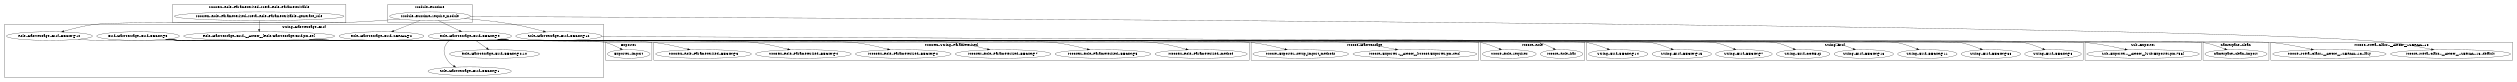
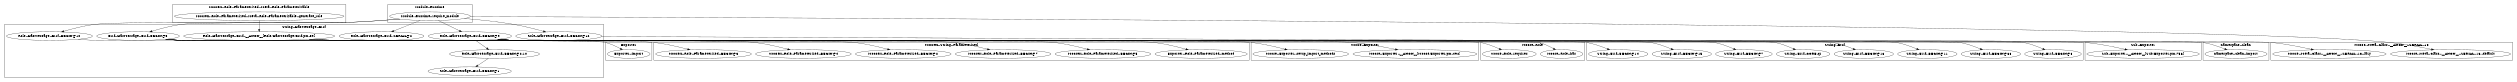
edge "Module::Runtime::require_module" -> "Errf::HasMessage::Errf::BEGIN@5": added
cluster "Moose::HasMessage": label "Moose::HasMessage" -> "Moose::Exporter"
edge "Role::HasMessage::Errf::BEGIN@9" -> "Role::HasMessage::Errf::BEGIN@1": now "Role::HasMessage::Errf::BEGIN@2.10" -> "Role::HasMessage::Errf::BEGIN@1"
node "MooseX::Role::Parameterized::method": label "MooseX::Role::Parameterized::method" -> "Exporter::Role::Parameterized::method"
